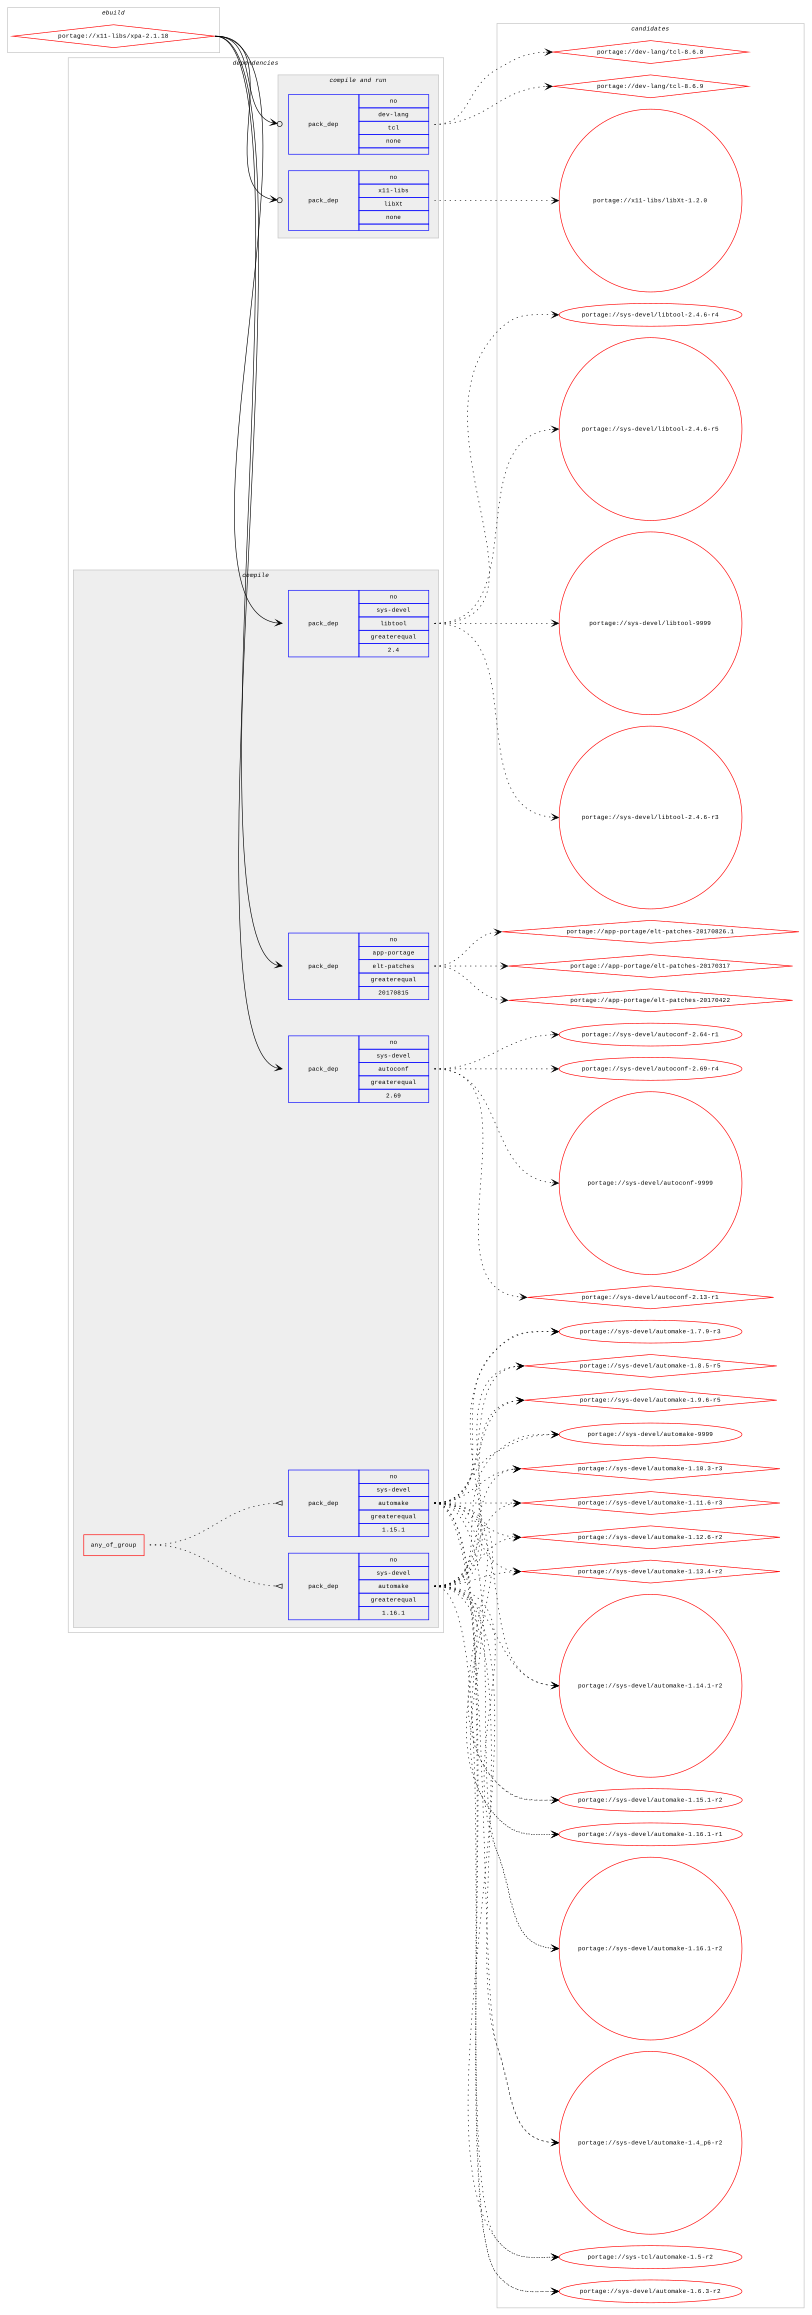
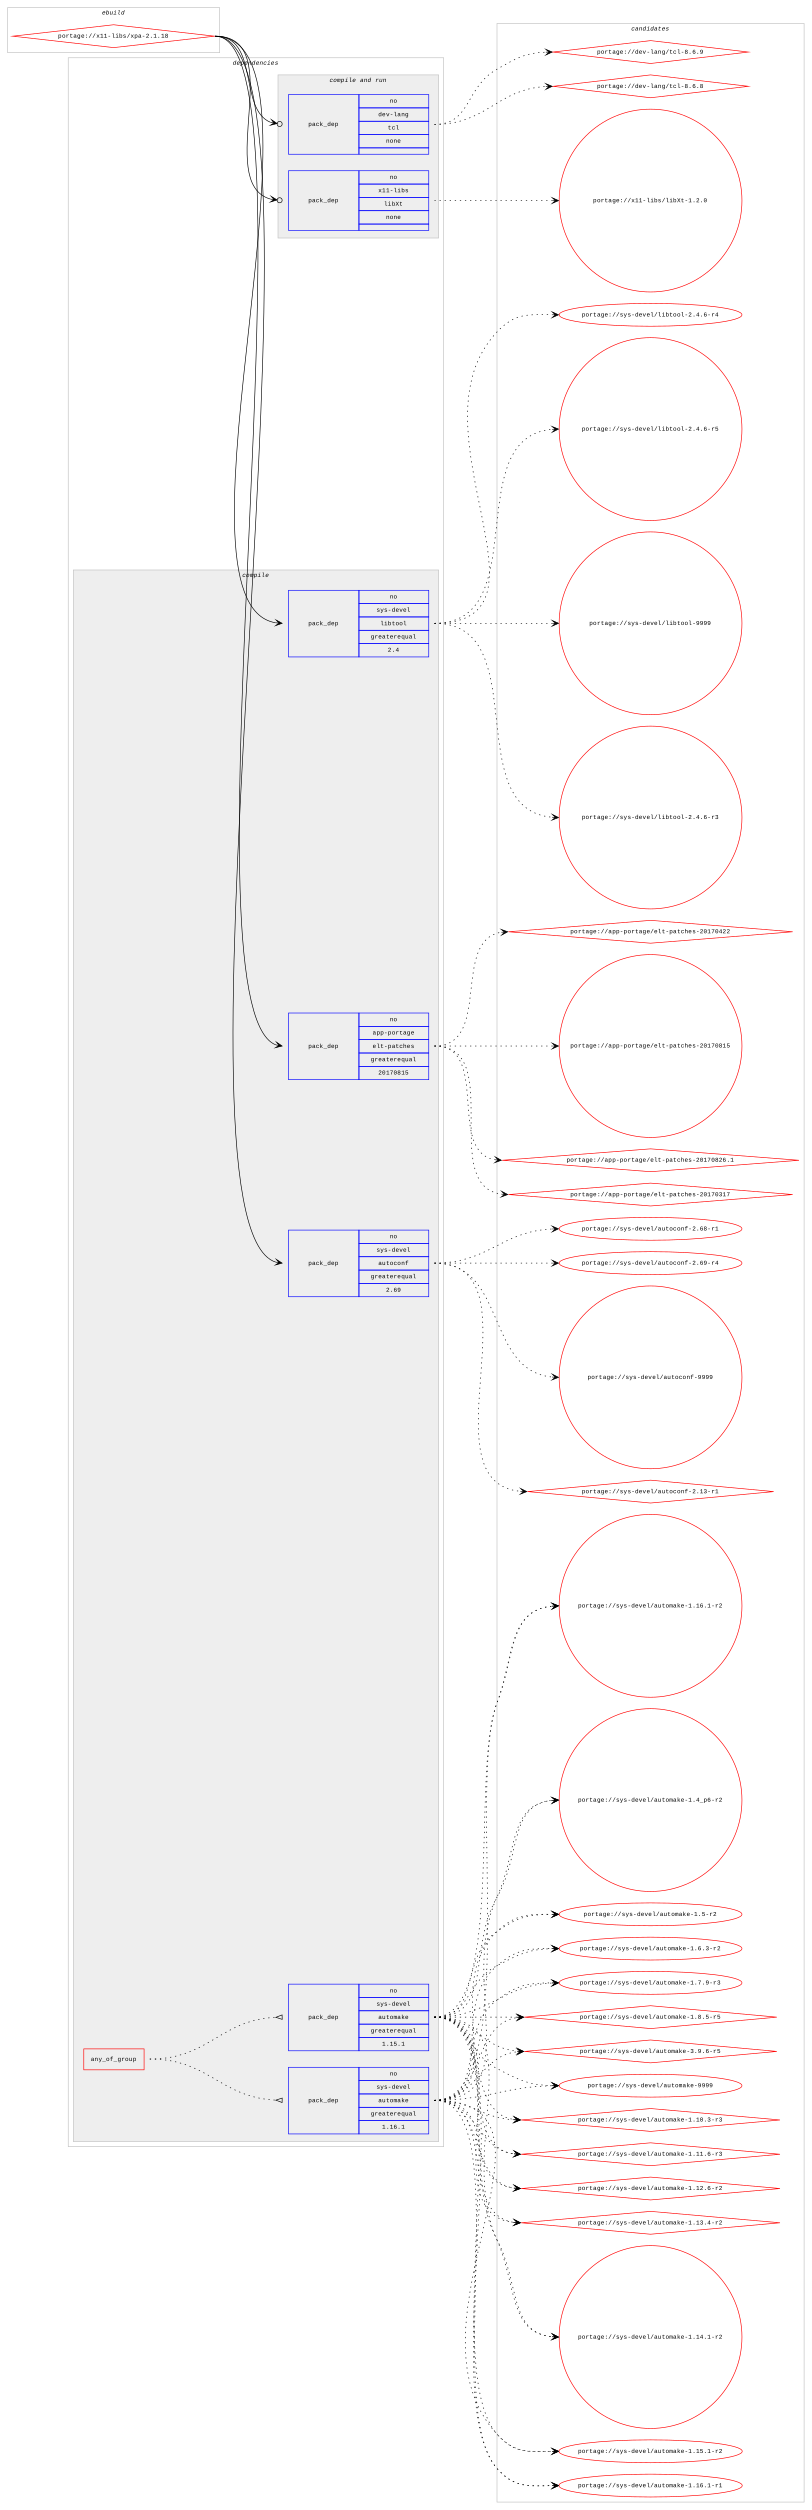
node "portage://sys-devel/autoconf-2.64-r1": label "portage://sys-devel/autoconf-2.64-r1" -> "portage://sys-devel/autoconf-2.68-r1"
node "portage://app-portage/elt-patches-20170815": added
node "portage://sys-devel/automake-1.9.6-r5": label "portage://sys-devel/automake-1.9.6-r5" -> "portage://sys-devel/automake-3.9.6-r5"
node "portage://sys-tcl/automake-1.5-r2": label "portage://sys-tcl/automake-1.5-r2" -> "portage://sys-devel/automake-1.5-r2"
